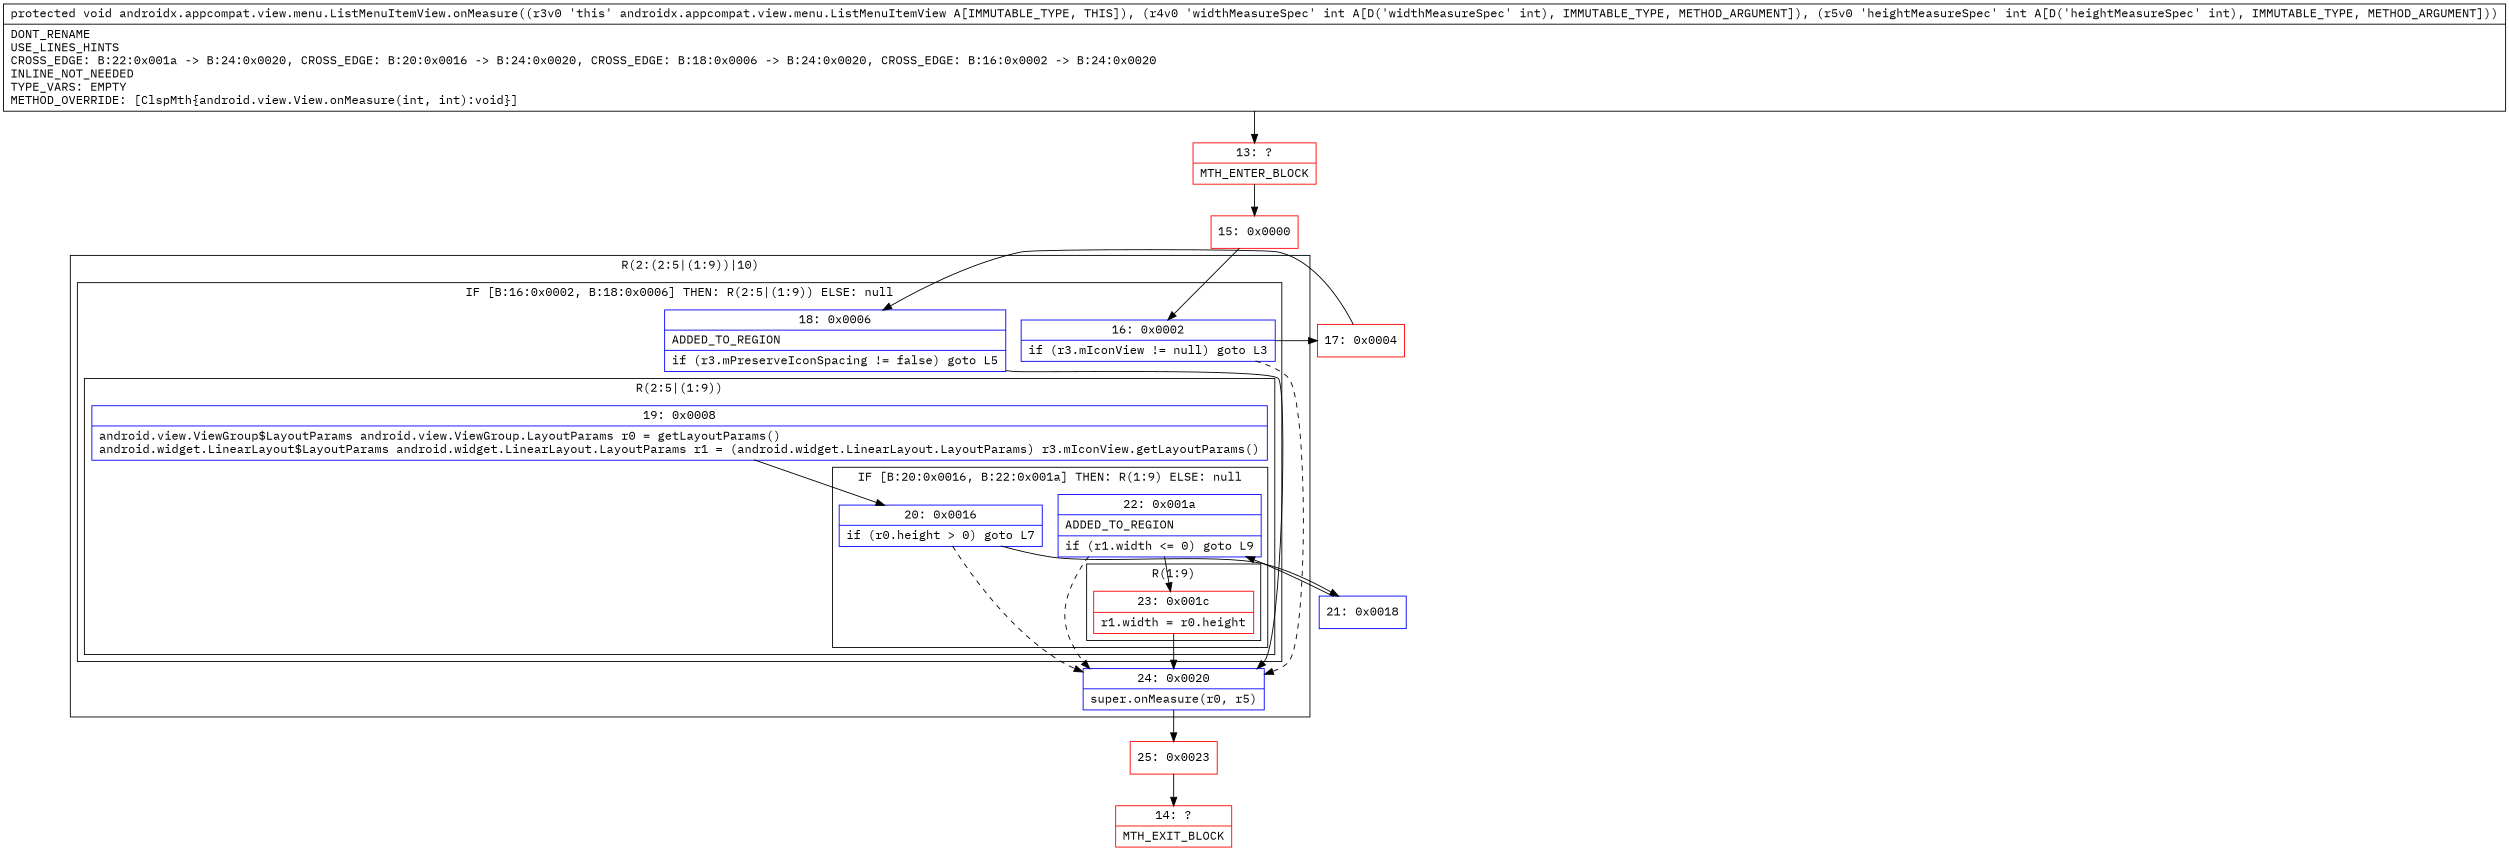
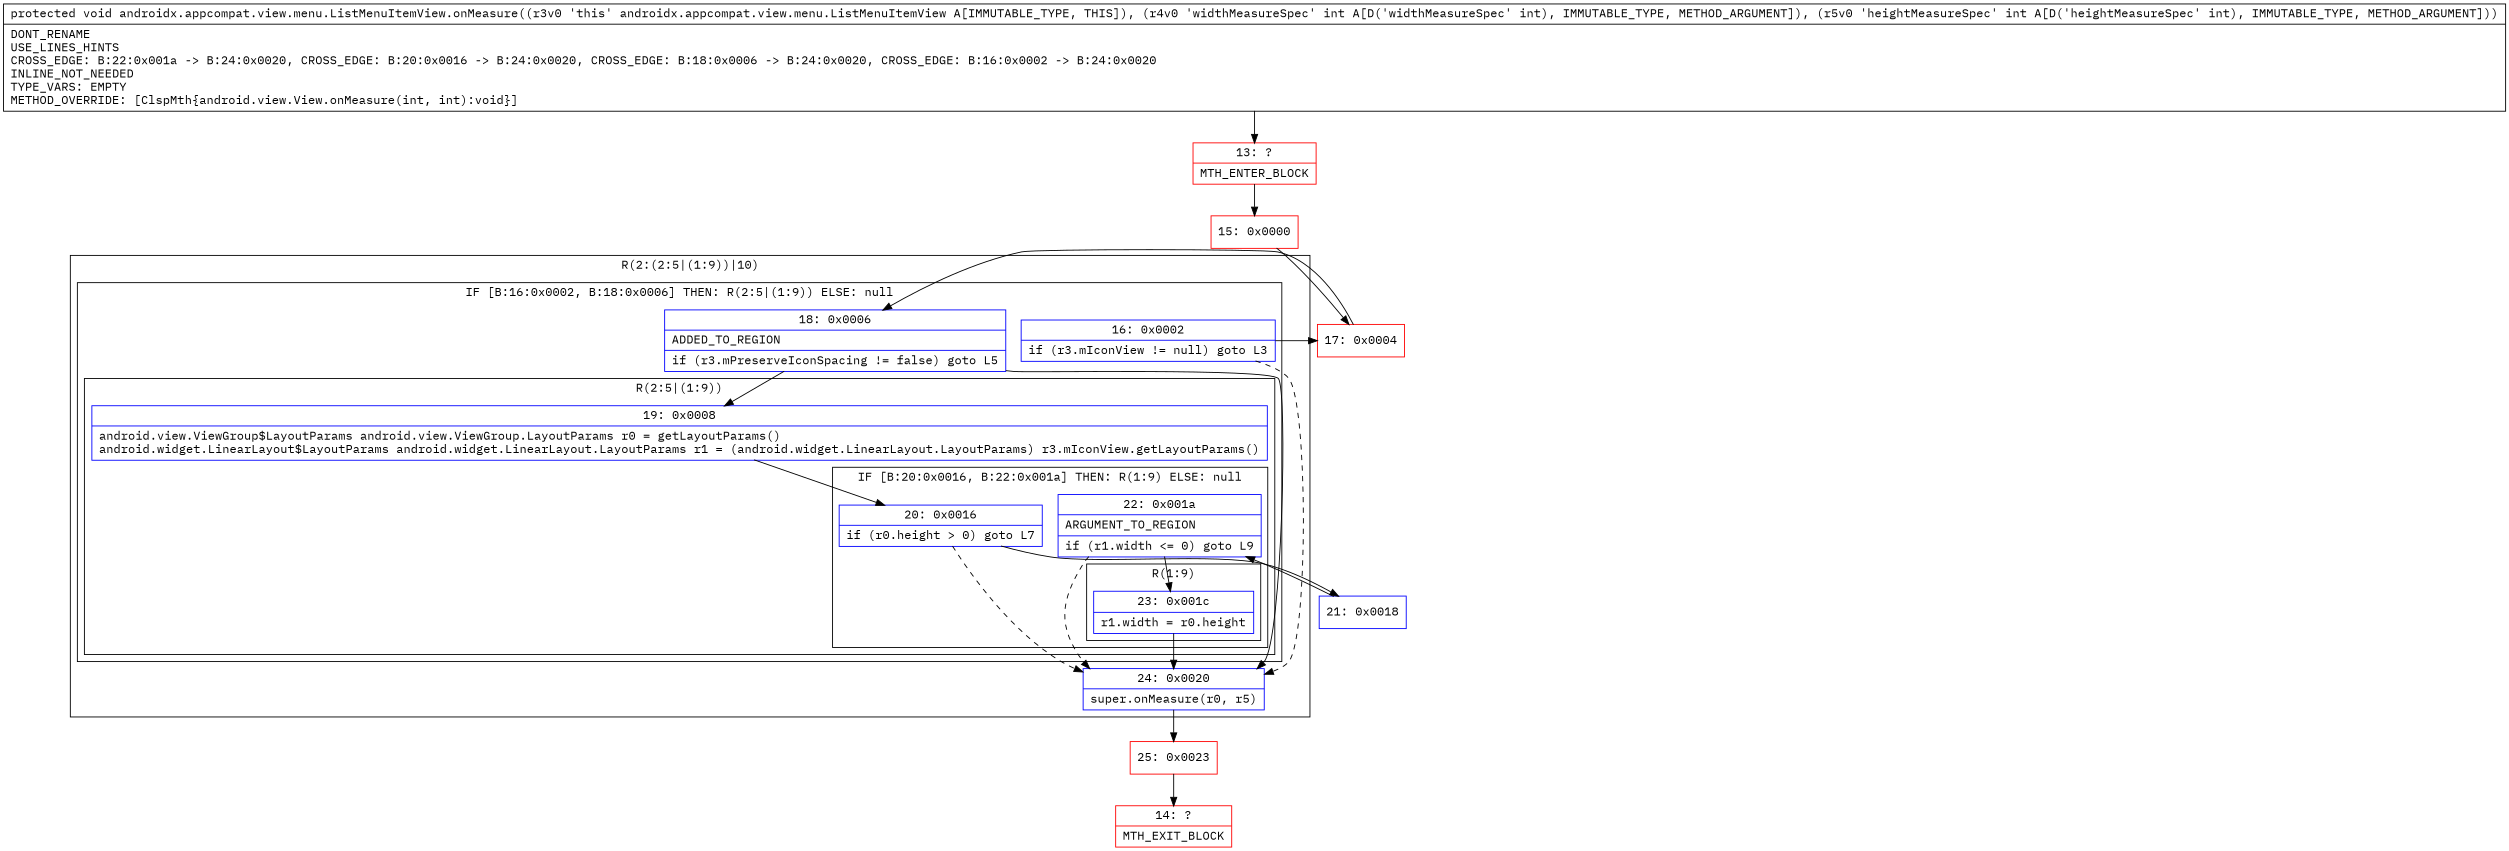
edge "15: 0x0000" -> "16: 0x0002": now "15: 0x0000" -> "17: 0x0004"
edge "18: 0x0006" -> "19: 0x0008": added
node "22: 0x001a": text "ADDED_TO_REGION" -> "ARGUMENT_TO_REGION"
node "23: 0x001c": color red -> blue
